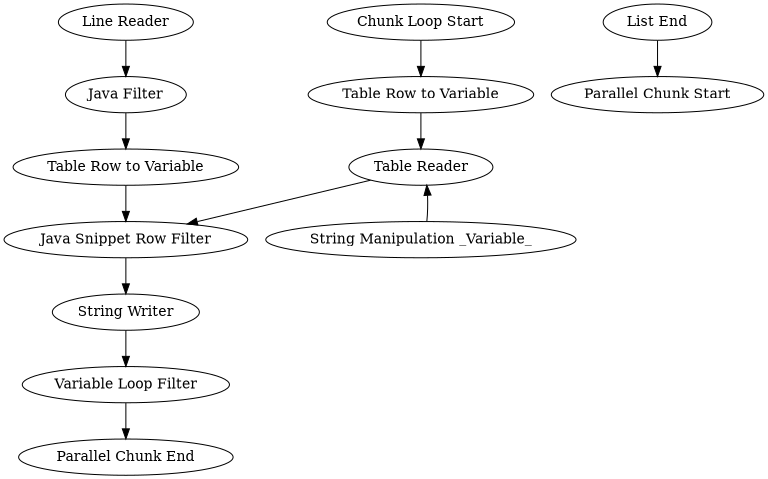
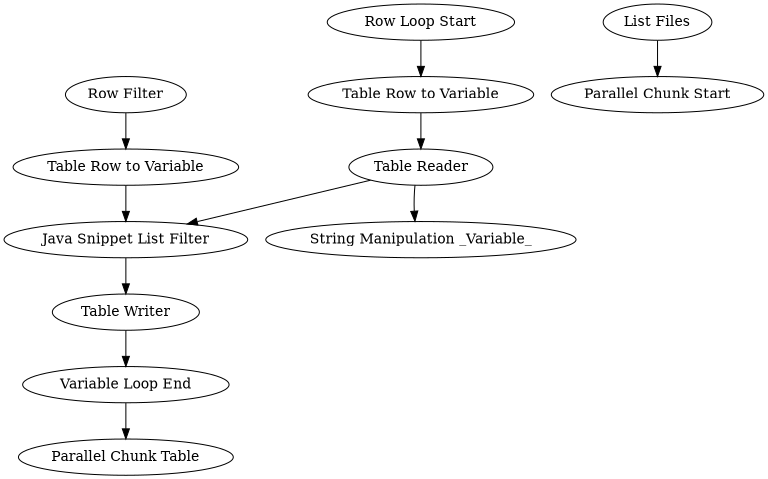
node "Line Reader": removed
node "Chunk Loop Start": label "Chunk Loop Start" -> "Row Loop Start"
node "List End": label "List End" -> "List Files"
node "Java Filter": label "Java Filter" -> "Row Filter"
edge "String Manipulation _Variable_" -> "Table Reader": reversed
node "Java Snippet Row Filter": label "Java Snippet Row Filter" -> "Java Snippet List Filter"
node "String Writer": label "String Writer" -> "Table Writer"
node "Variable Loop Filter": label "Variable Loop Filter" -> "Variable Loop End"
node "Parallel Chunk End": label "Parallel Chunk End" -> "Parallel Chunk Table"
